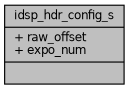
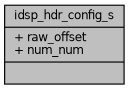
node "idsp_hdr_config_s": text "+ expo_num" -> "+ num_num"
